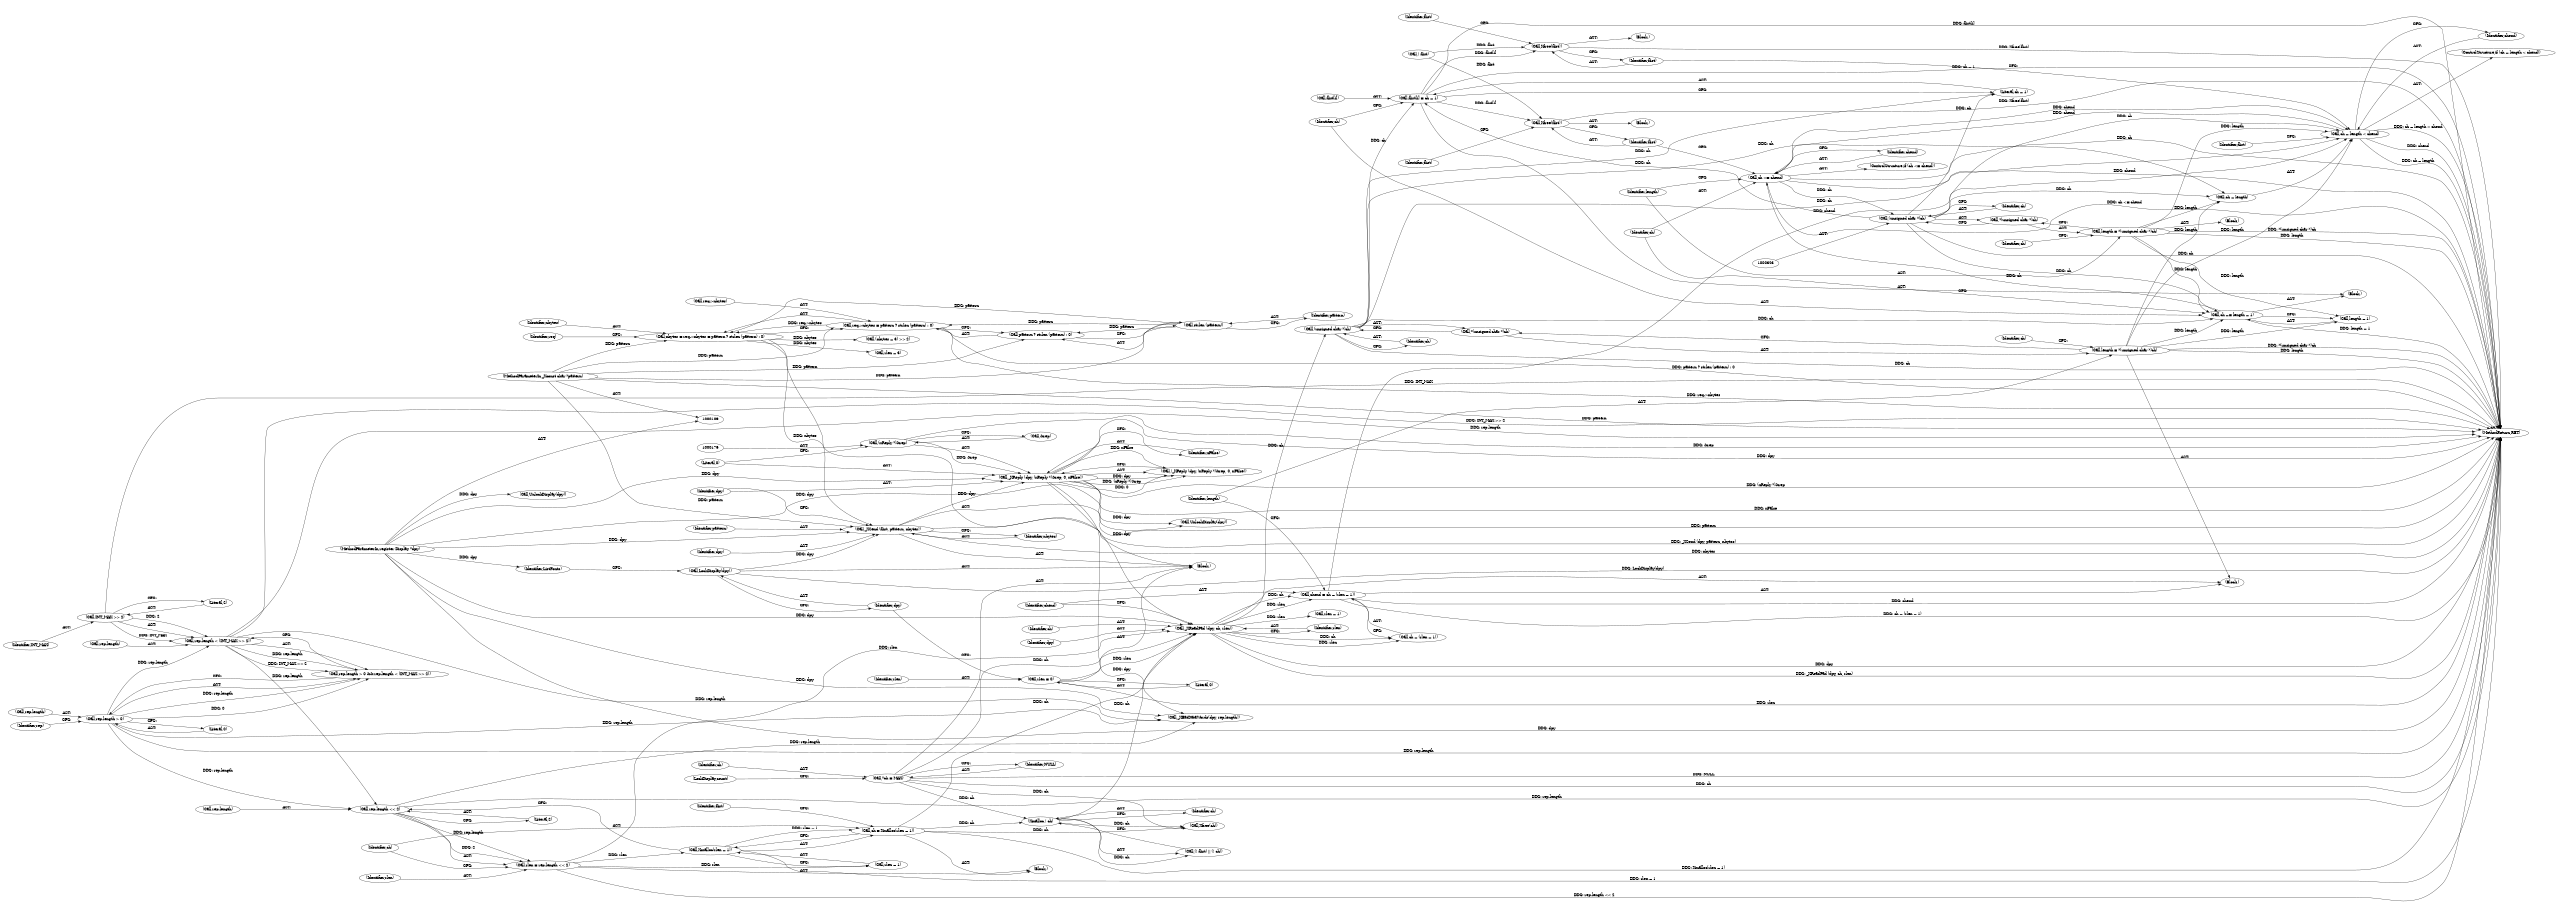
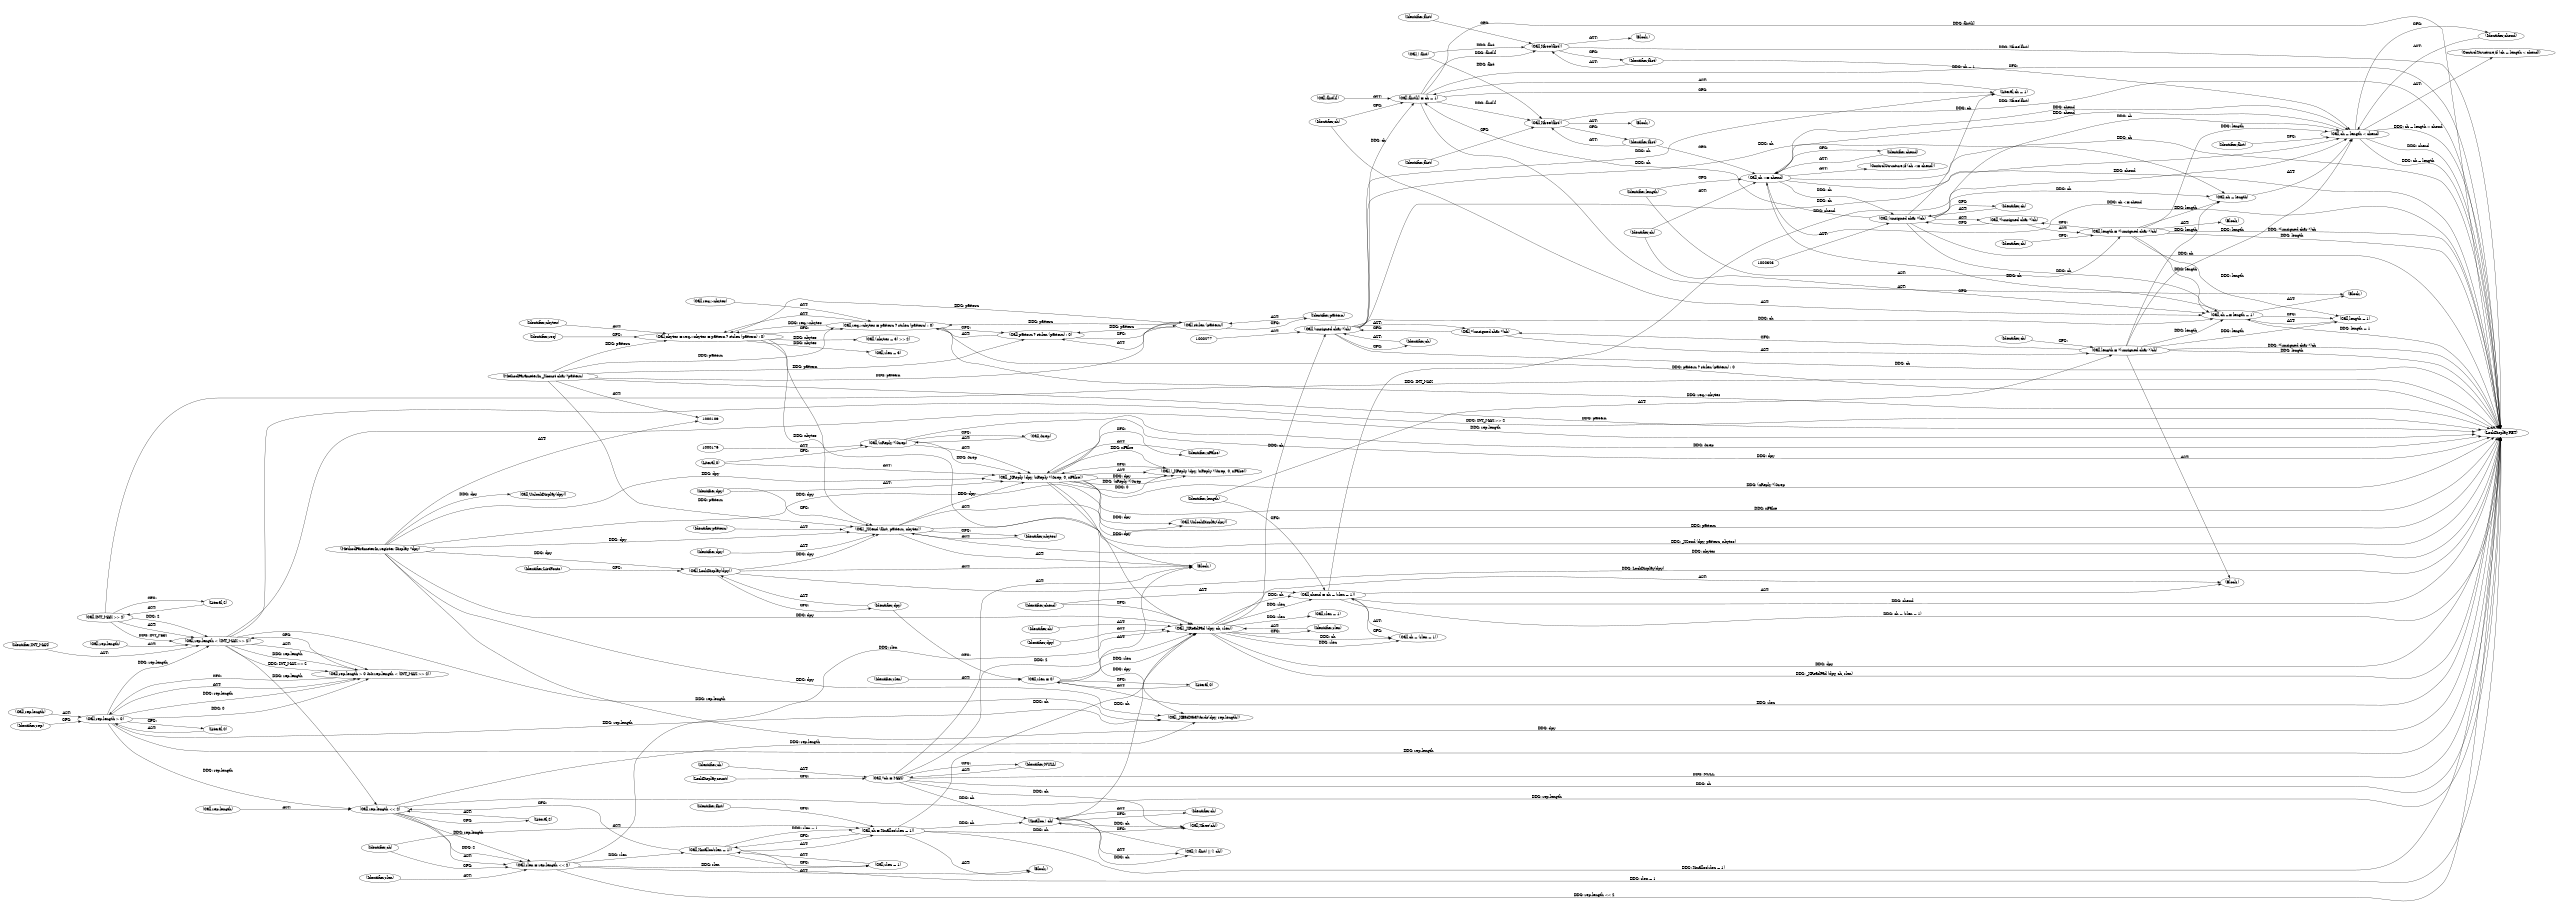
node "1000277": added
node "(MethodReturn,RET)": label "(MethodReturn,RET)" -> "(LockDisplay,RET)"
edge "(MethodParameterIn,register Display *dpy)" -> "(Identifier,ListFonts)": now "(MethodParameterIn,register Display *dpy)" -> "(Call,LockDisplay(dpy))"
edge "(Identifier,INT_MAX)" -> "(Call,INT_MAX >> 2)": now "(Identifier,INT_MAX)" -> "(Call,rep.length < (INT_MAX >> 2))"
edge "(Call,*ch = MAX)" -> "(Call,_XReadPad (dpy, ch, rlen))": label "DDG: ch" -> "DDG: 2"
